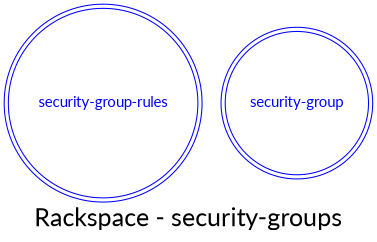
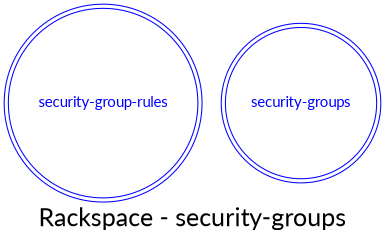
node "security-group": label "security-group" -> "security-groups"
